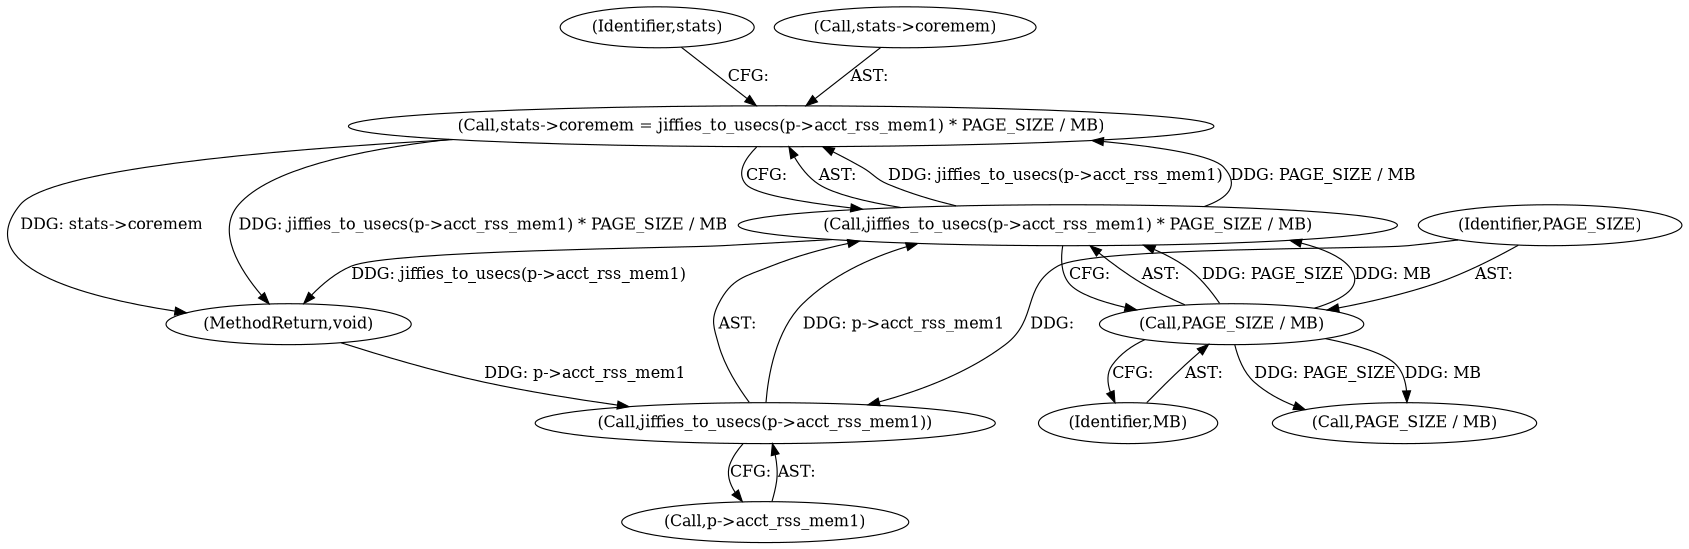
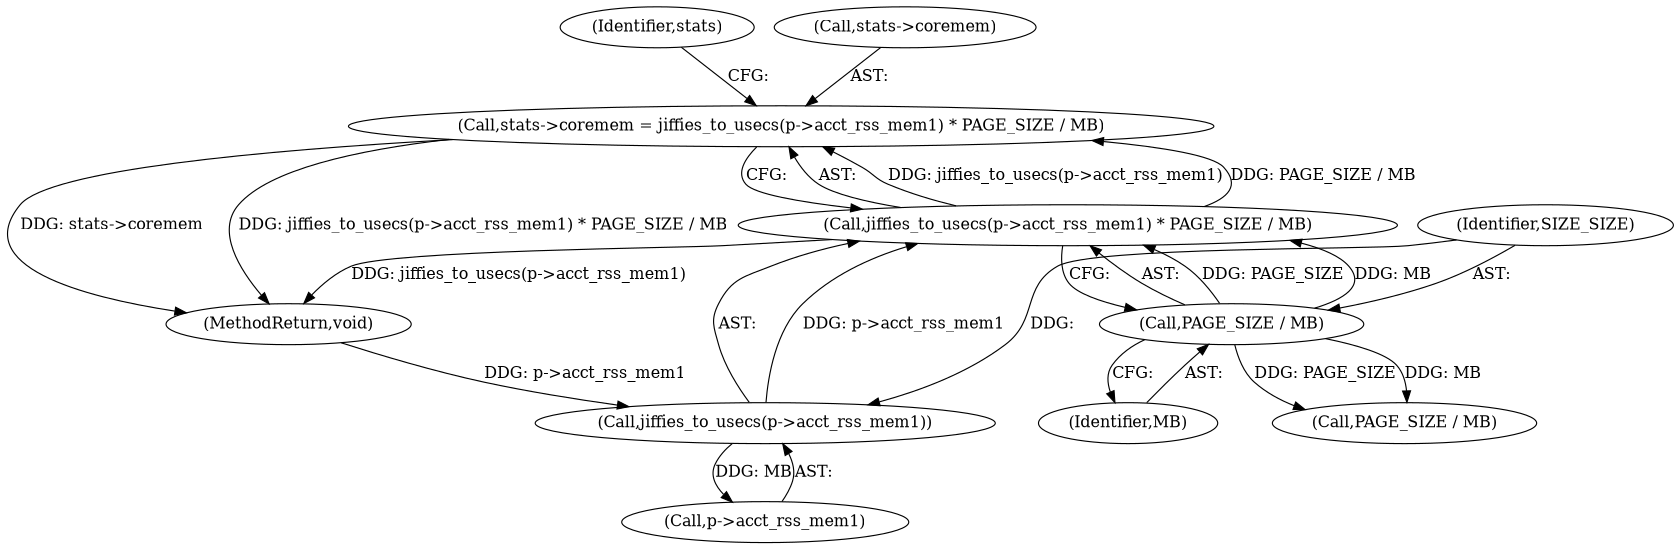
node "(Identifier,PAGE_SIZE)": label "(Identifier,PAGE_SIZE)" -> "(Identifier,SIZE_SIZE)"
edge "(Call,jiffies_to_usecs(p->acct_rss_mem1))" -> "(Call,p->acct_rss_mem1)": label "CFG: " -> "DDG: MB"
